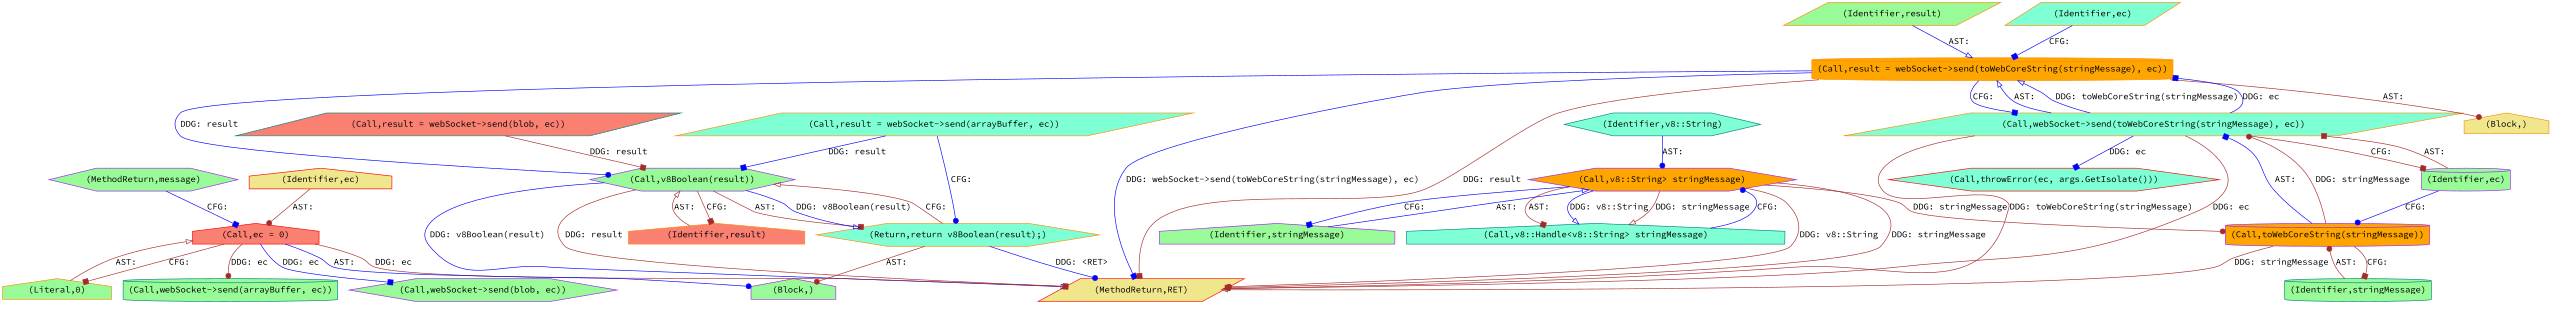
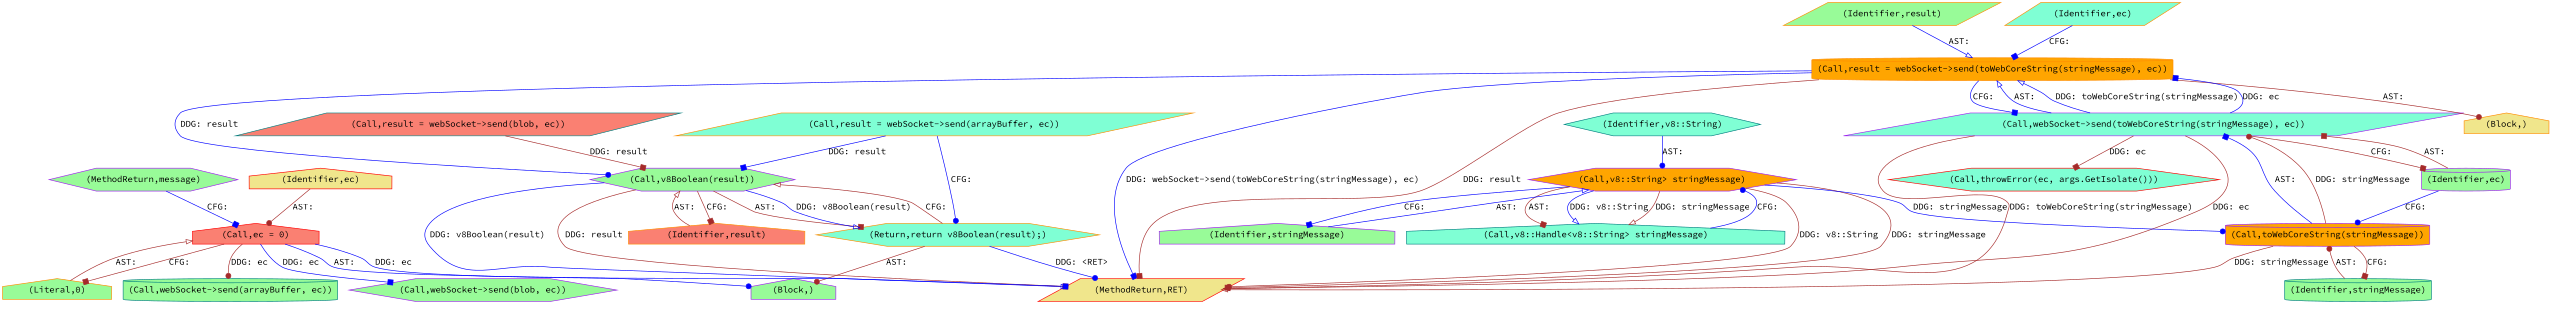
node "(Call,webSocket->send(toWebCoreString(stringMessage), ec))": color darkorange -> purple
edge "(Call,webSocket->send(toWebCoreString(stringMessage), ec))" -> "(Call,throwError(ec, args.GetIsolate()))": color blue -> brown
edge "(Call,v8::String> stringMessage)" -> "(Call,toWebCoreString(stringMessage))": color brown -> blue
edge "(Call,ec = 0)" -> "(MethodReturn,RET)": color brown -> blue
